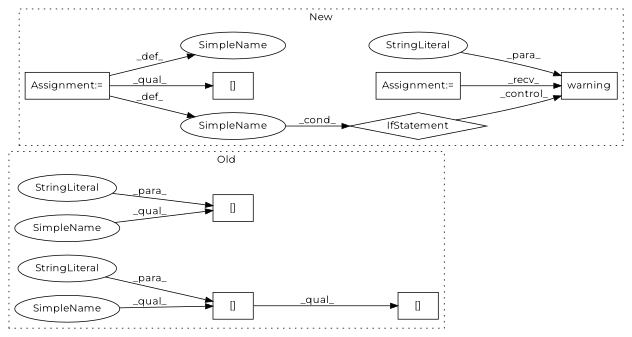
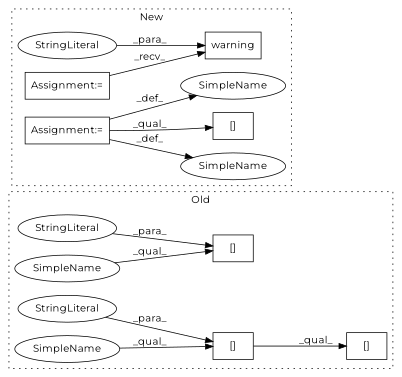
node "IfStatement": removed
